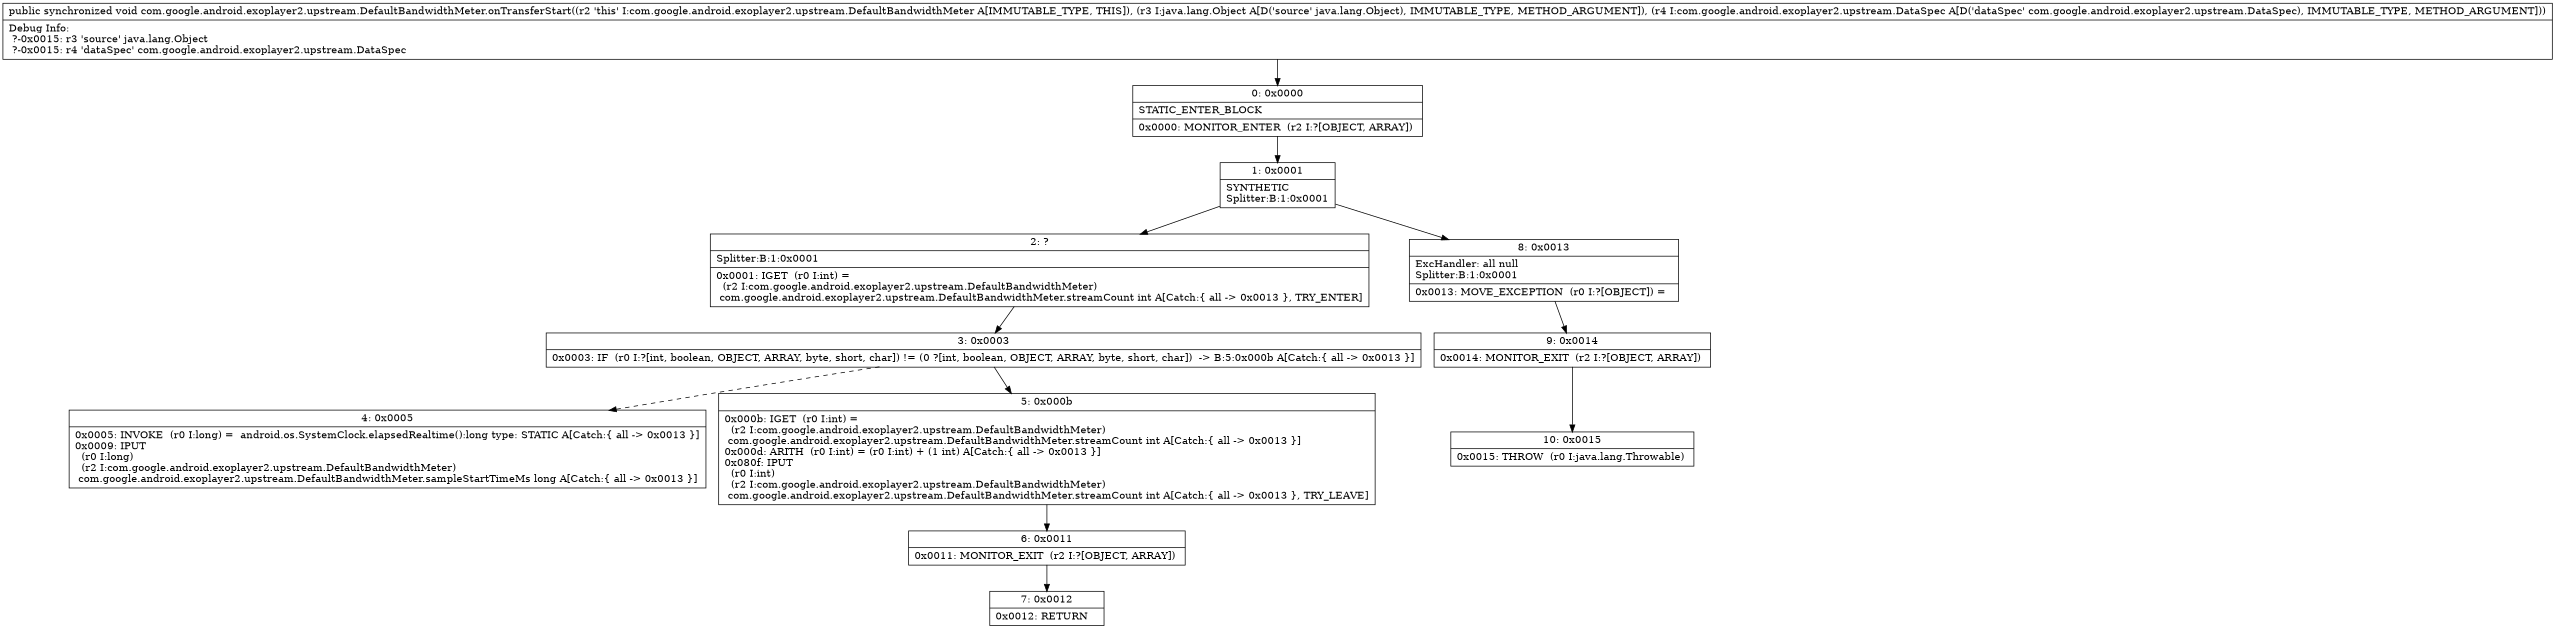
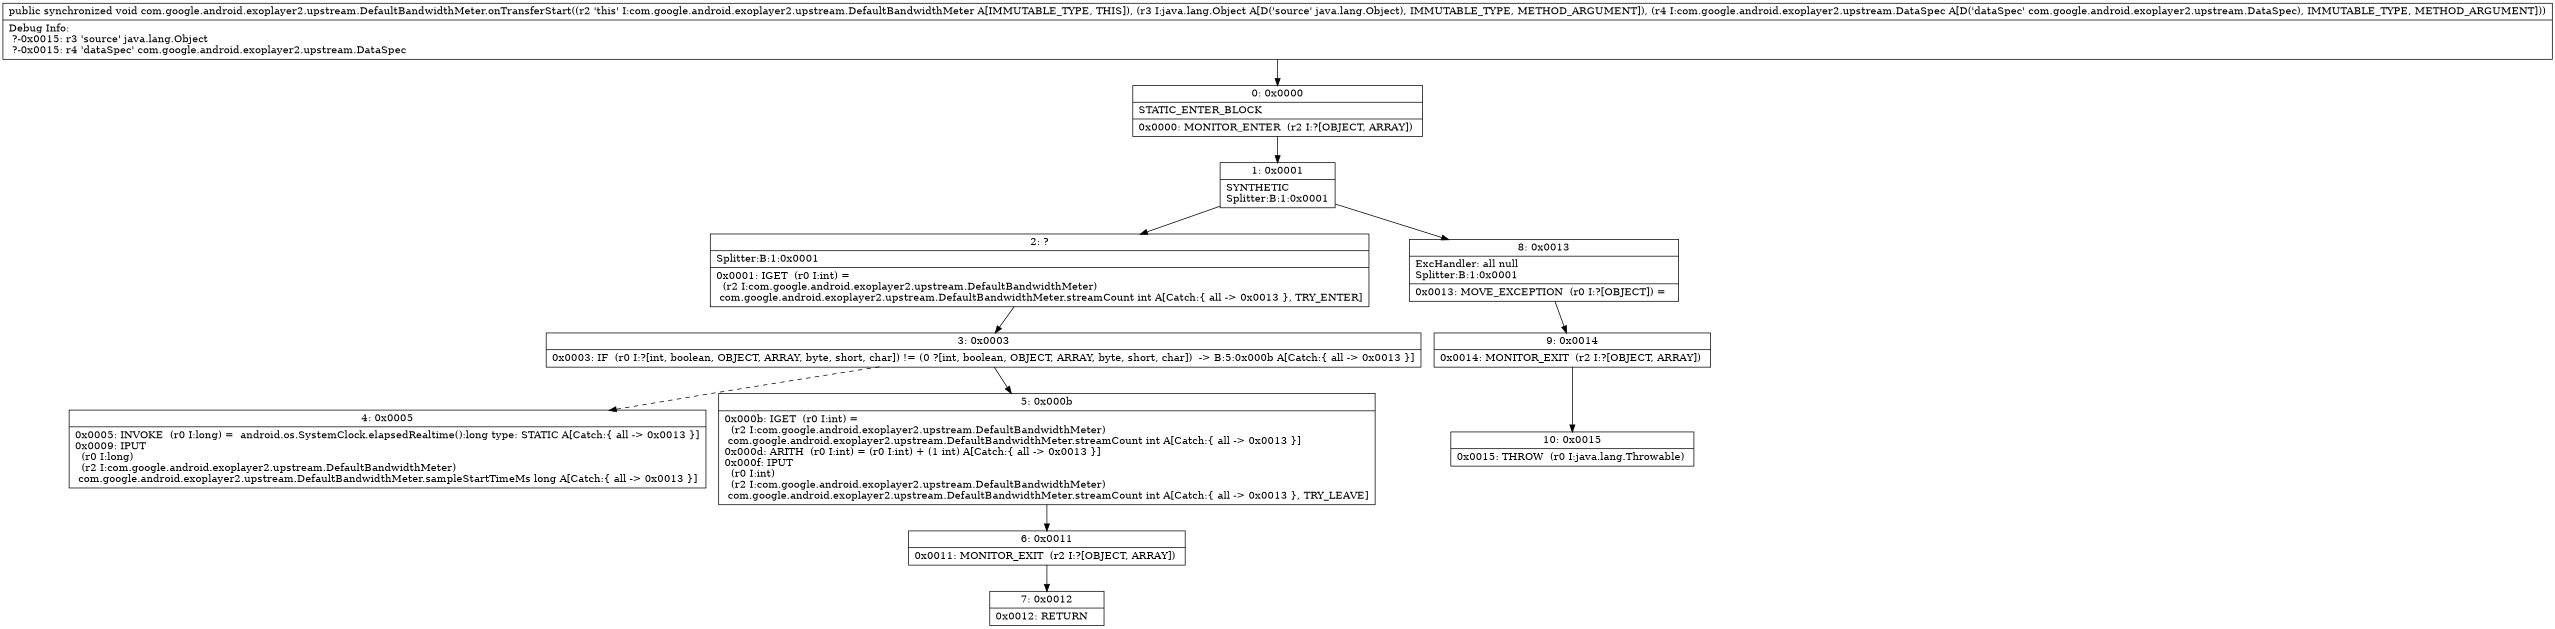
node "5: 0x000b": text "0x080f: IPUT" -> "0x000f: IPUT"
